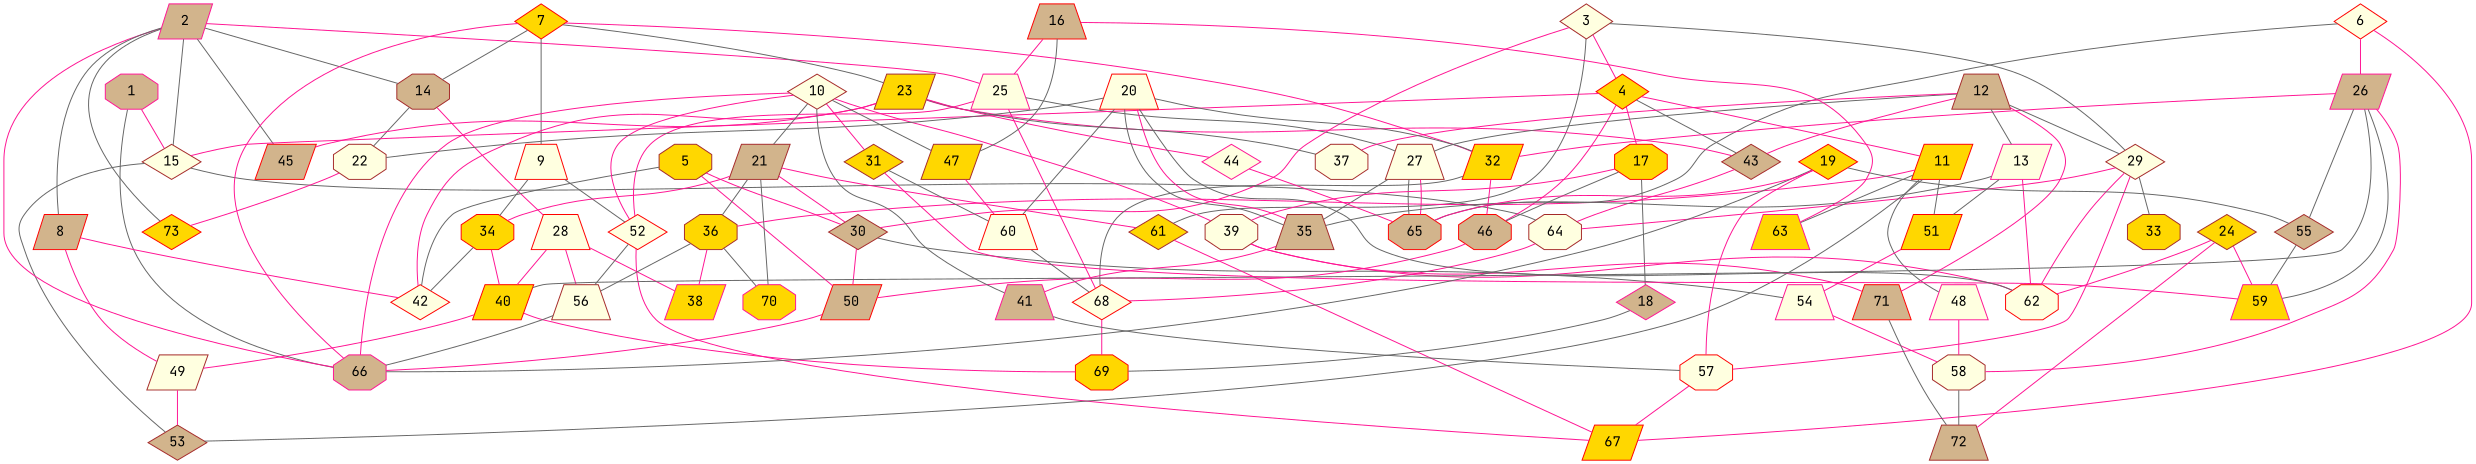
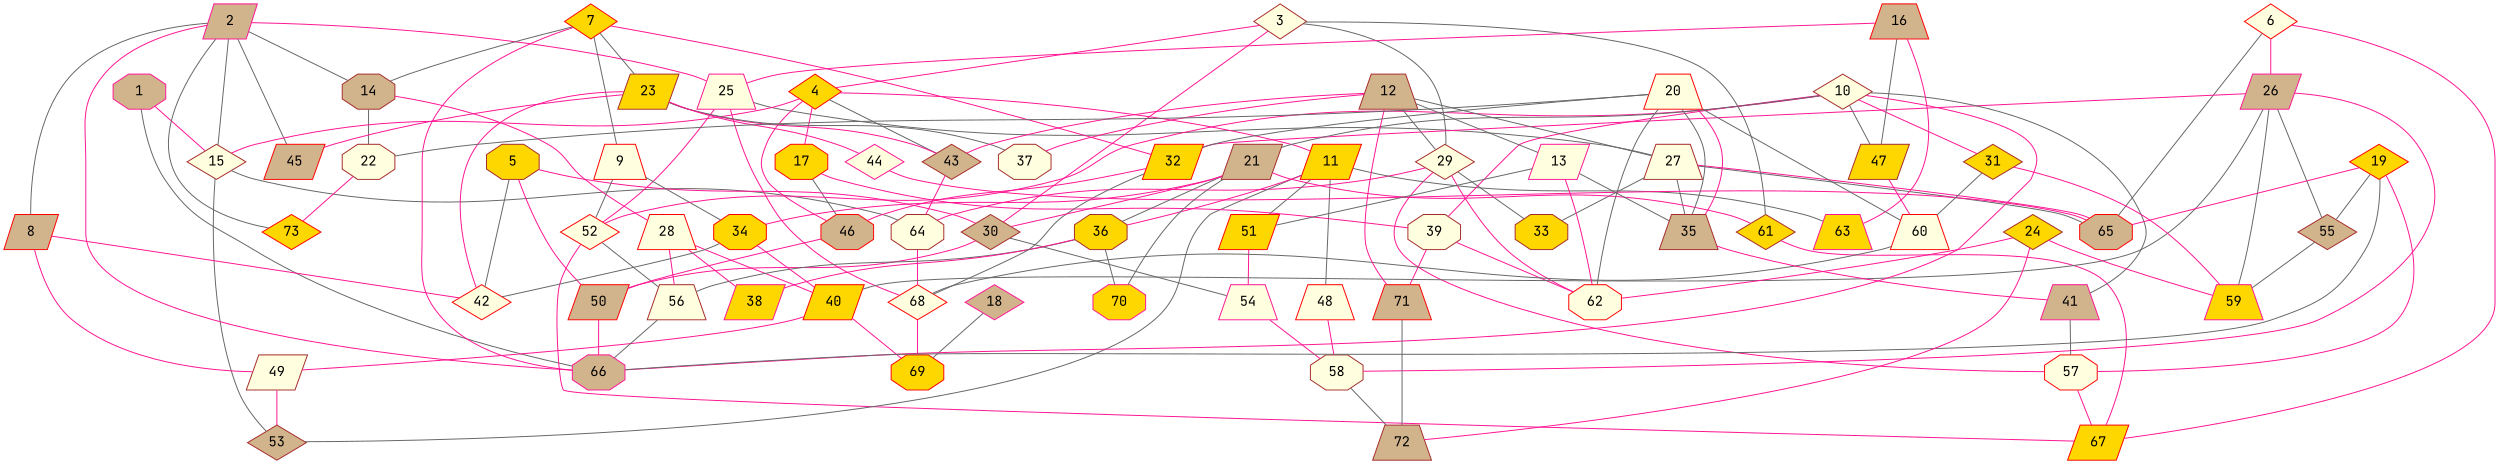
edge "27" -- "33": added
edge "17" -- "18": removed
node "48": color deeppink -> red
